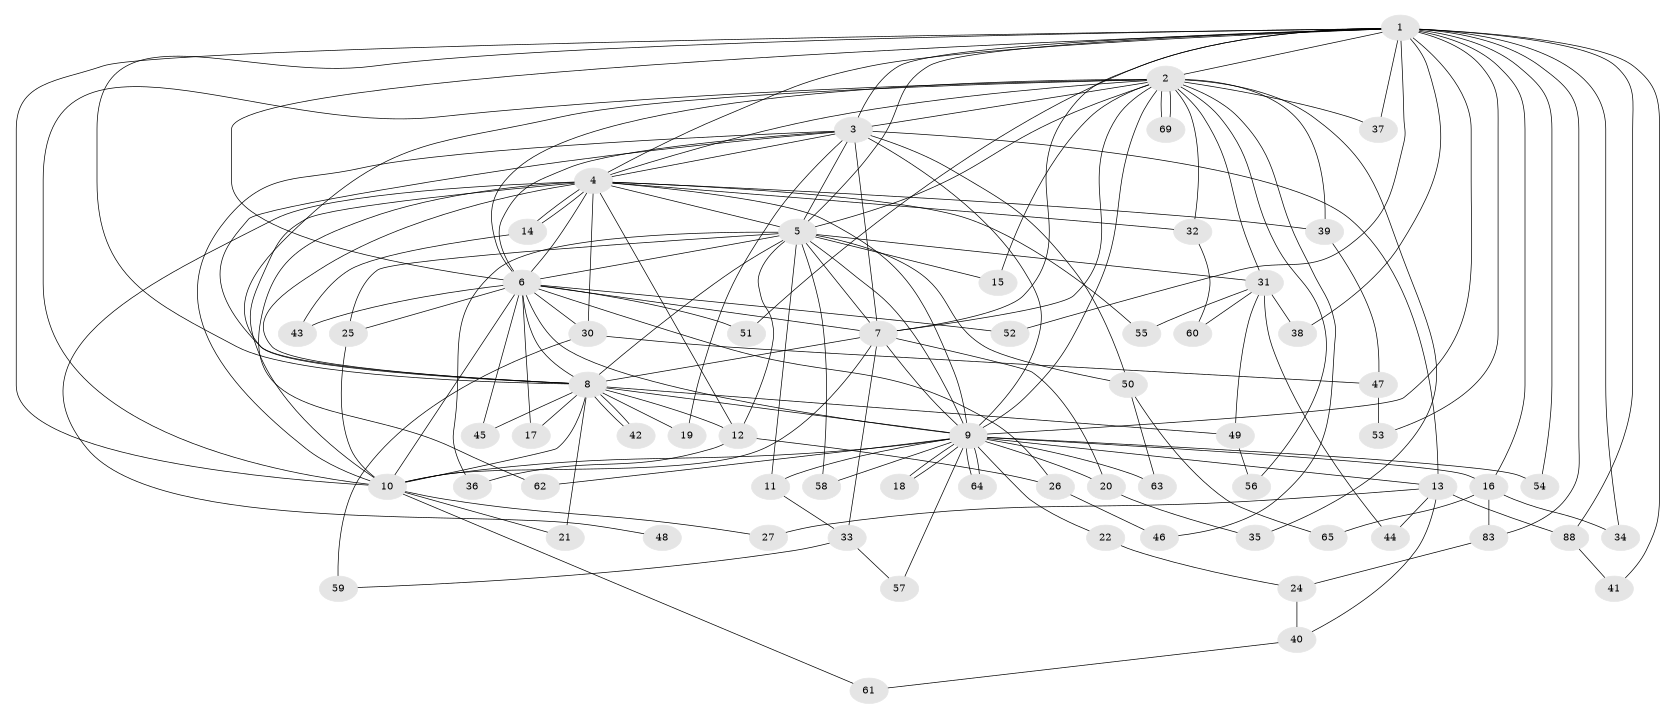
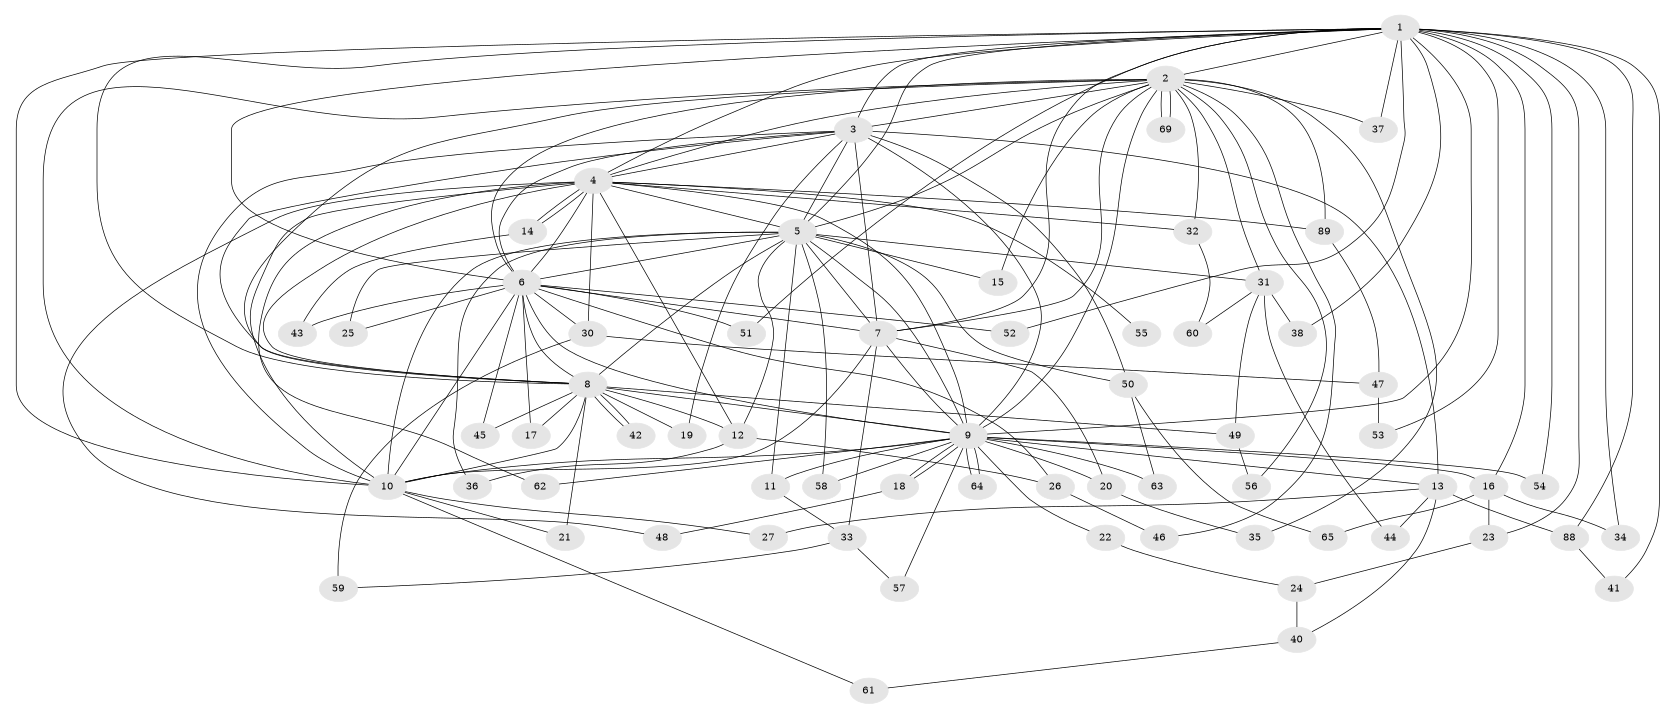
node "39": label "39" -> "89"
edge "31" -- "55": removed
edge "7" -- "8": removed
edge "25" -- "10": now "5" -- "10"
edge "18" -- "48": added
node "83": label "83" -> "23"
